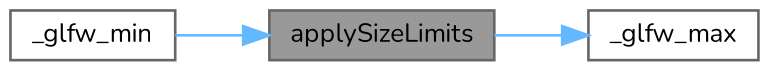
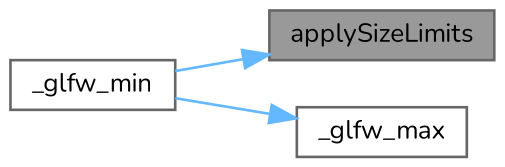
edge "applySizeLimits" -> "_glfw_max": now "_glfw_min" -> "_glfw_max"
